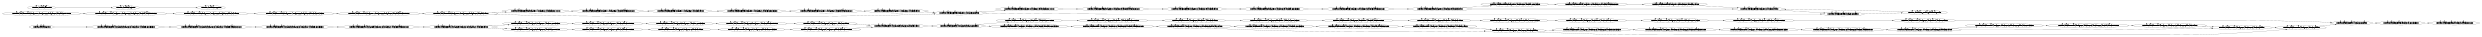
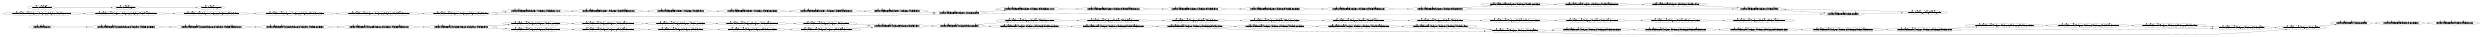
node "root_a_0/backbone_a_4/body_c_8/block_a_15/block_e/relu_0": removed
